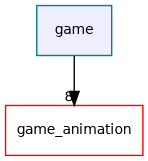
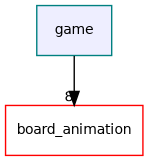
node "game_animation": label "game_animation" -> "board_animation"
